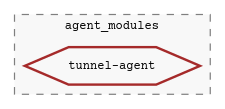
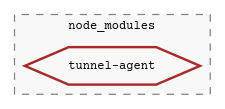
cluster "agent_modules": label "agent_modules" -> "node_modules"
